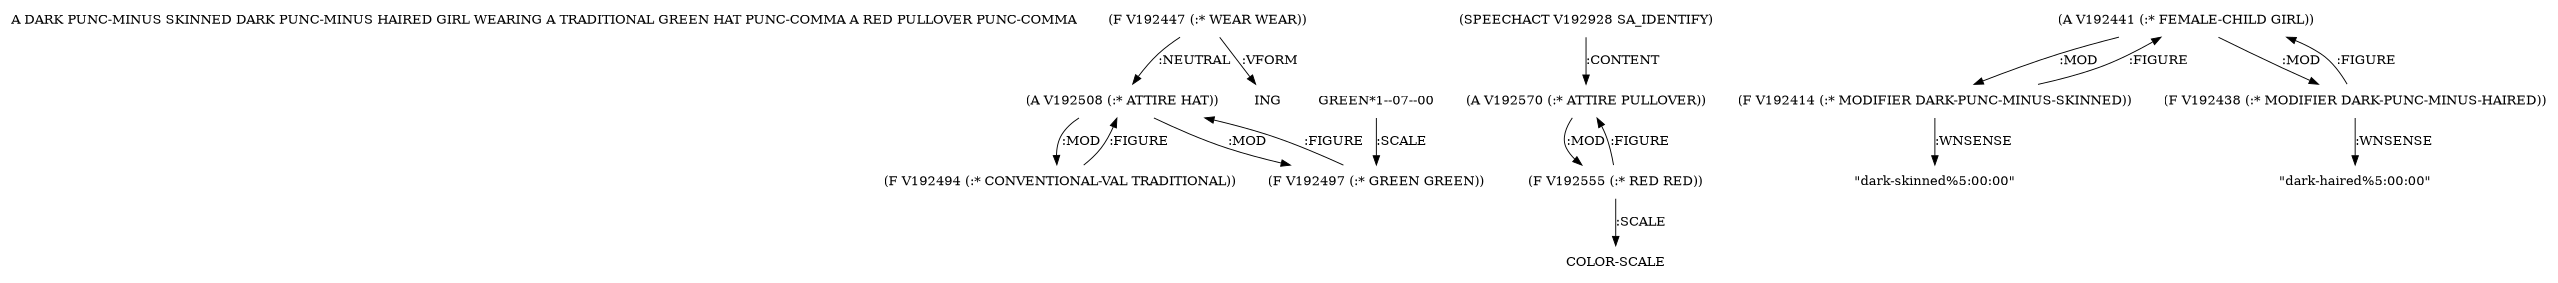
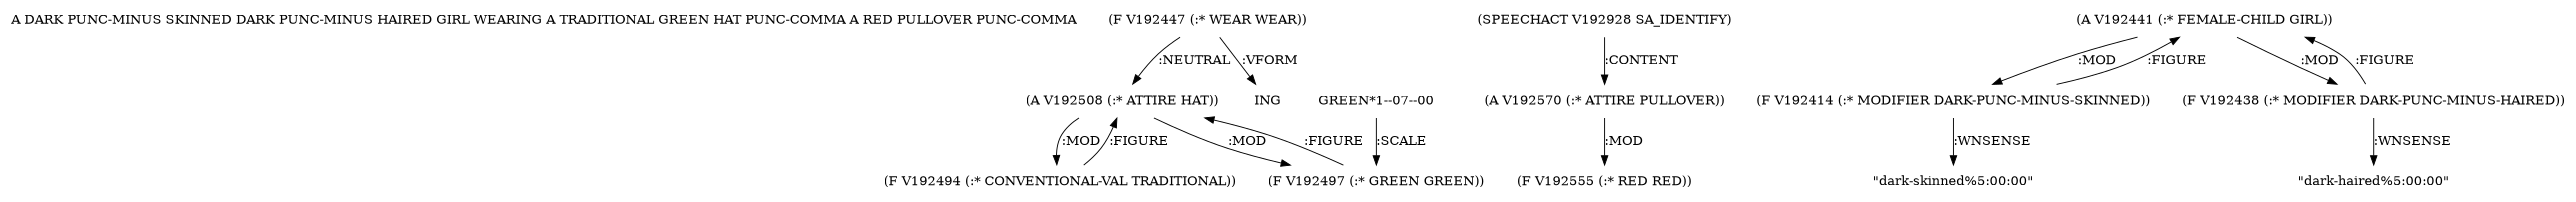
edge "(F V192555 (:* RED RED))" -> "(A V192570 (:* ATTIRE PULLOVER))": removed, label ":FIGURE"
node "COLOR-SCALE": removed
